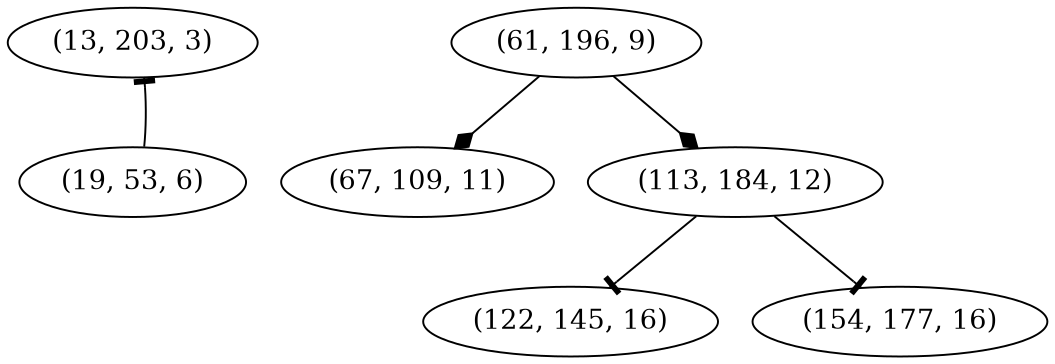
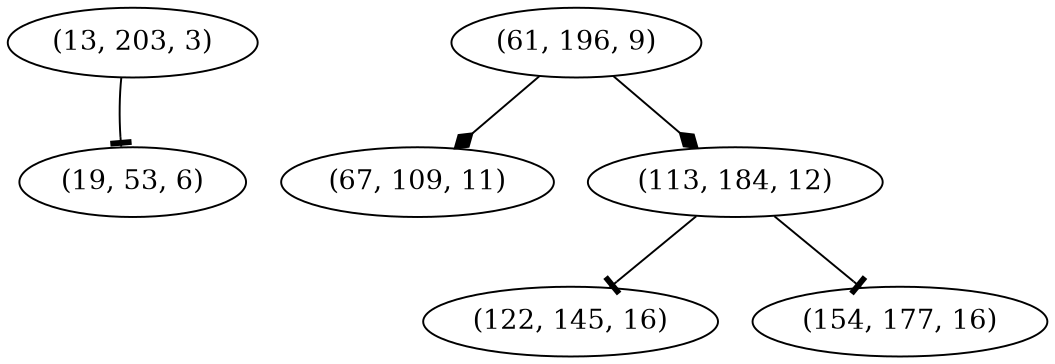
edge "(19, 53, 6)" -> "(13, 203, 3)": reversed
